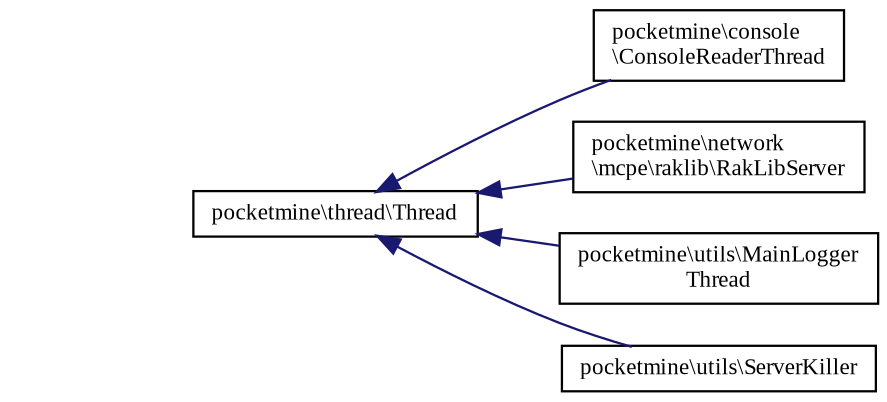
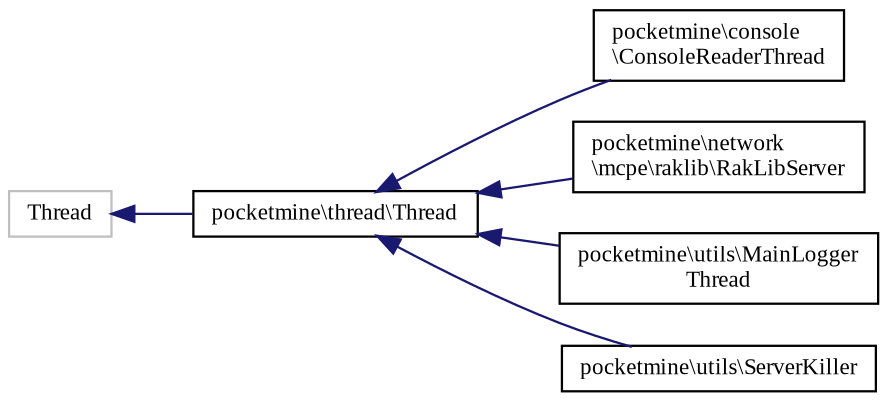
node "Thread": added
